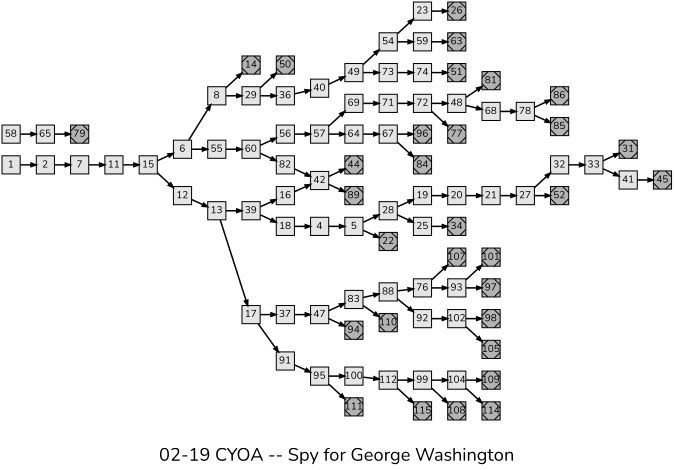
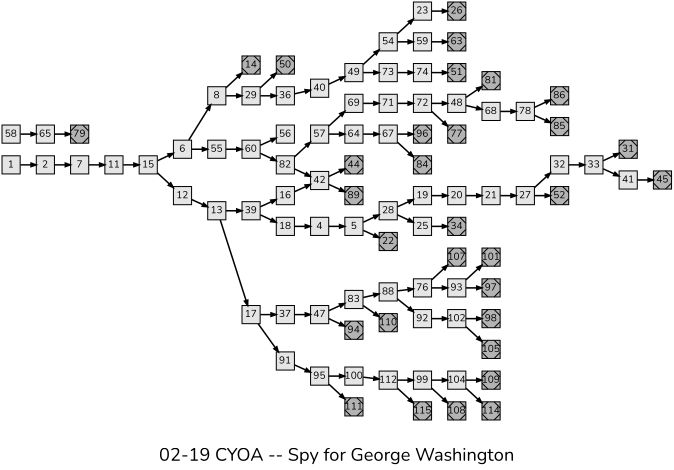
edge "56" -> "57": now "82" -> "57"
